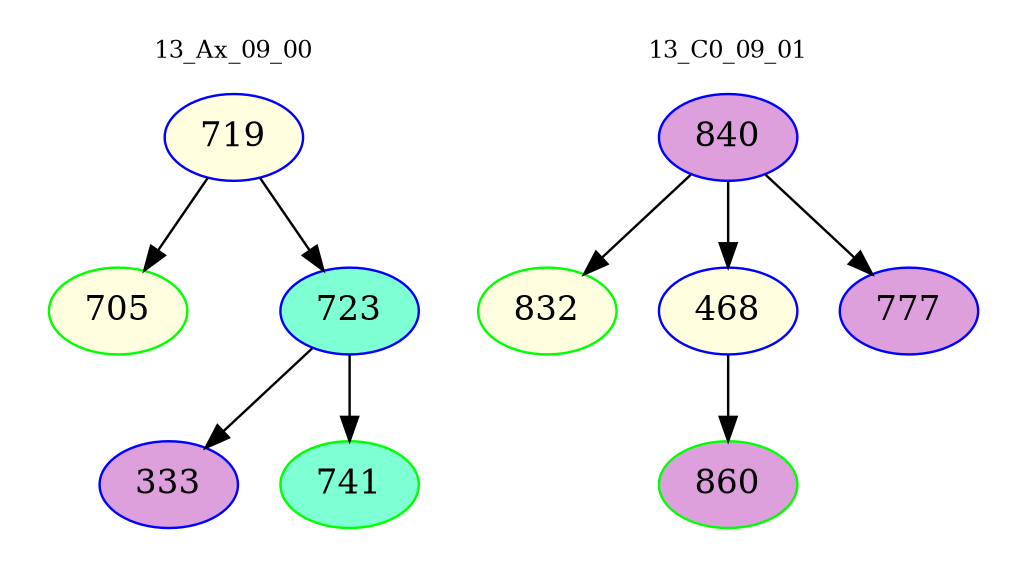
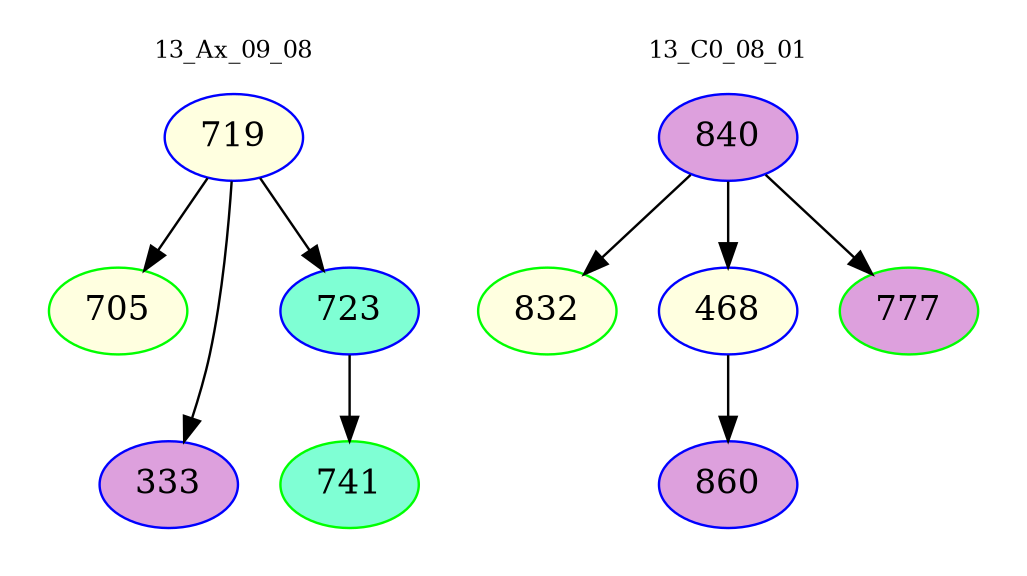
cluster "13_Ax_09_00": label "13_Ax_09_00" -> "13_Ax_09_08"
cluster "13_C0_09_01": label "13_C0_09_01" -> "13_C0_08_01"
node "777": color blue -> green
edge "723" -> "333": now "719" -> "333"
node "860": color green -> blue
